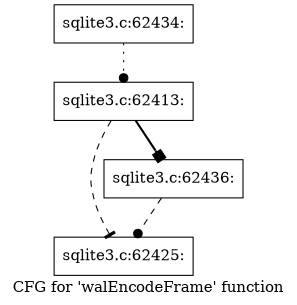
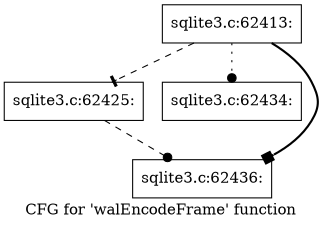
edge "sqlite3.c:62434:" -> "sqlite3.c:62413:": reversed
edge "sqlite3.c:62436:" -> "sqlite3.c:62425:": reversed
